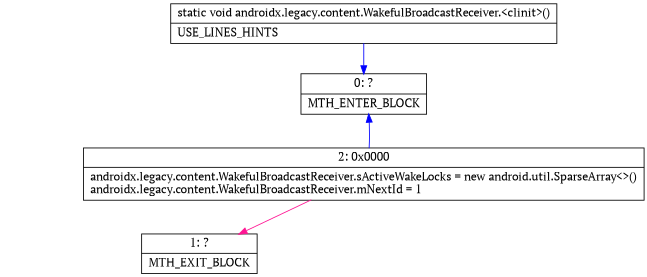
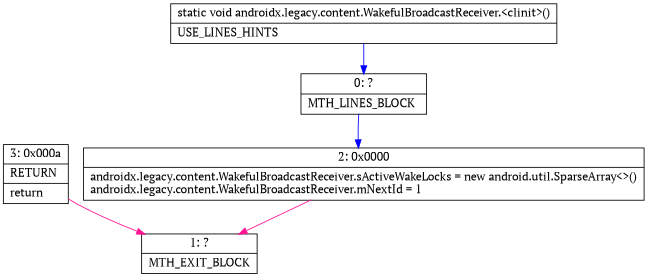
node "0: ?": text "MTH_ENTER_BLOCK" -> "MTH_LINES_BLOCK"
edge "2: 0x0000" -> "0: ?": reversed
node "3: 0x000a": added
